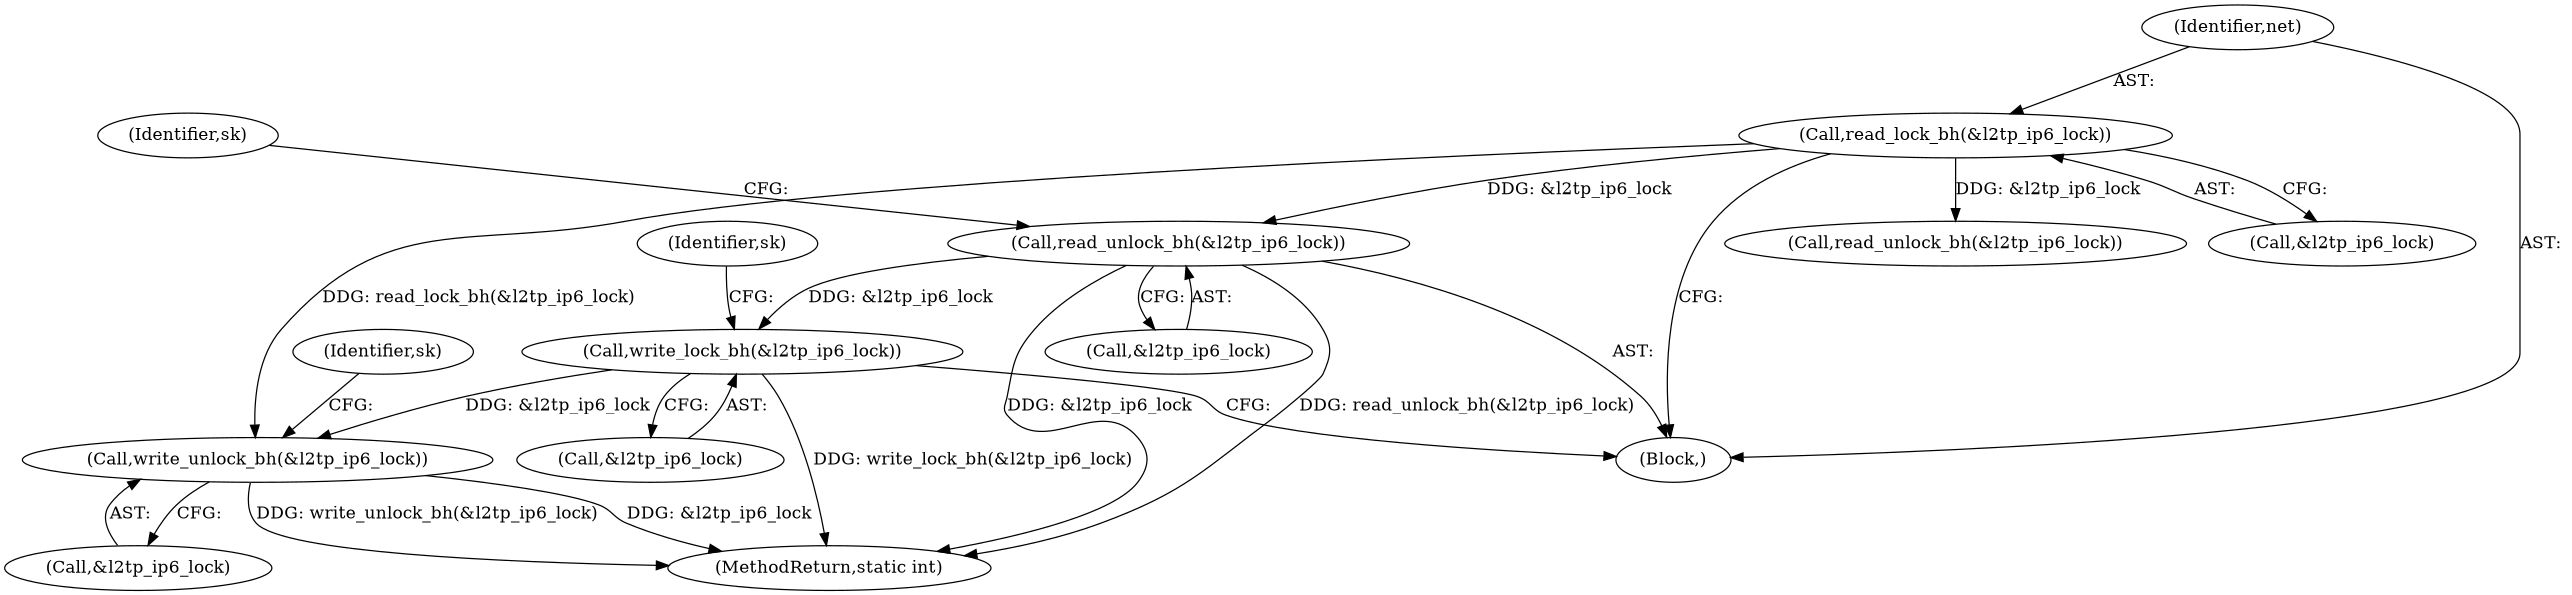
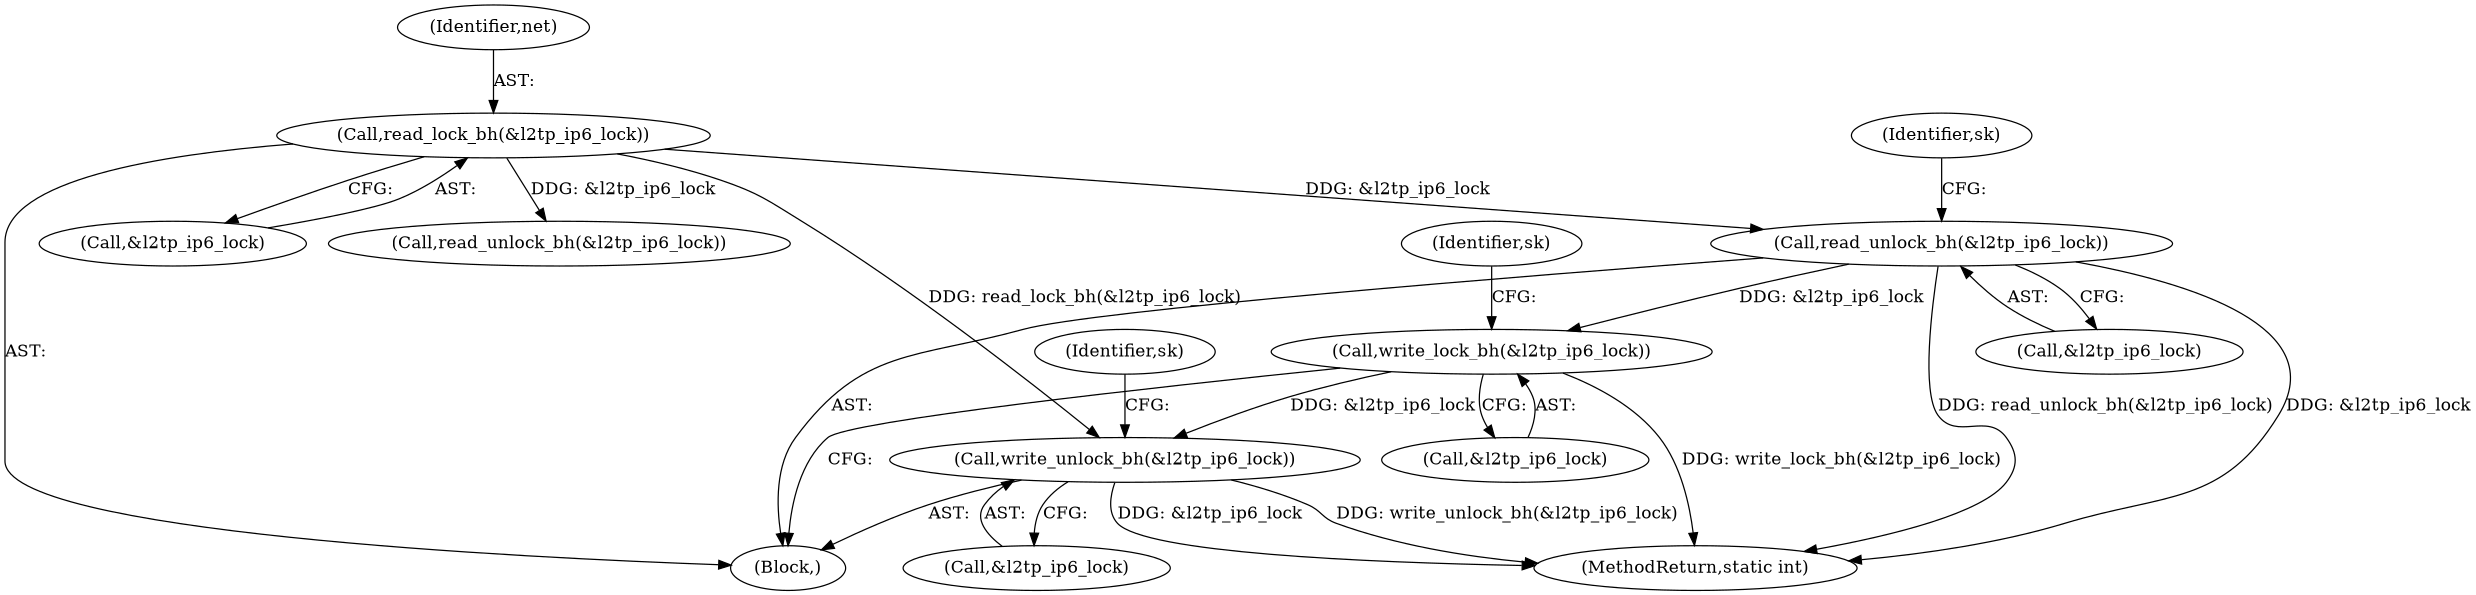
edge "(Call,read_lock_bh(&l2tp_ip6_lock))" -> "(Block,)": label "CFG: " -> "AST: "
edge "(Identifier,net)" -> "(Block,)": now "(Call,write_unlock_bh(&l2tp_ip6_lock))" -> "(Block,)"
